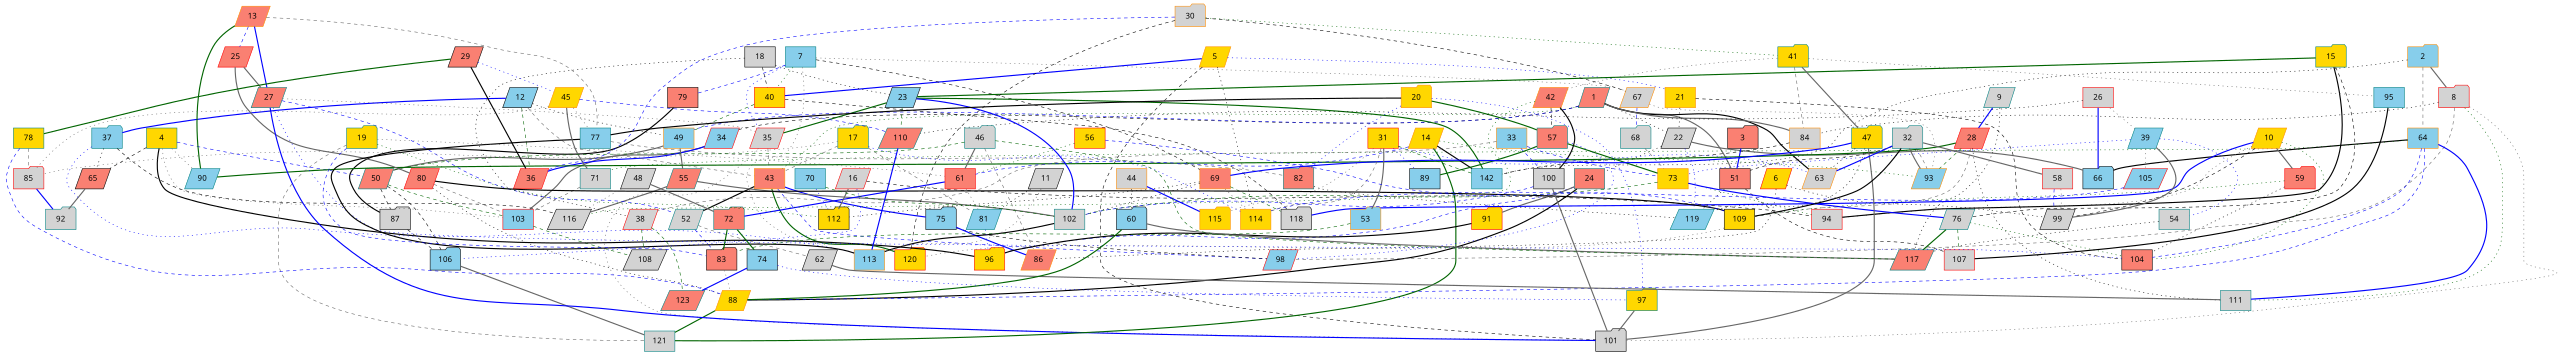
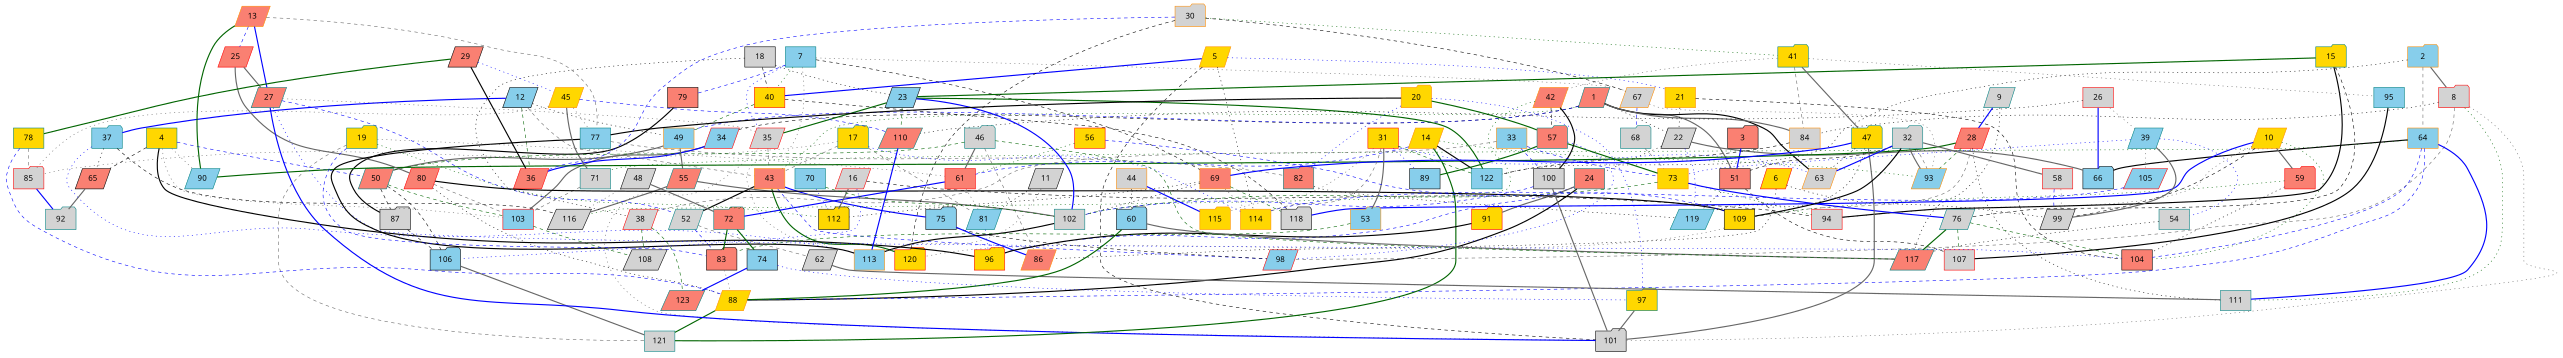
node "142": label "142" -> "122"
edge "76" -- "104": style dotted -> dashed
